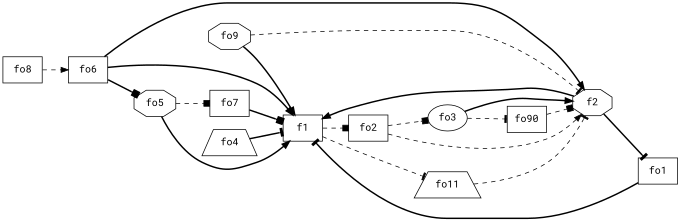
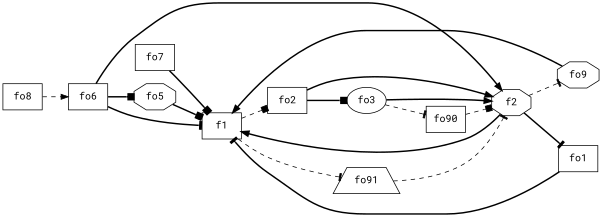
edge "fo9" -> "f2": reversed
edge "fo6" -> "f1": arrowhead normal -> tee
edge "fo5" -> "fo7": removed
edge "fo2" -> "fo3": style dashed -> bold
node "fo4": removed
edge "fo2" -> "f2": style dashed -> bold
edge "fo5" -> "f1": arrowhead normal -> box
node "fo11": label "fo11" -> "fo91"
